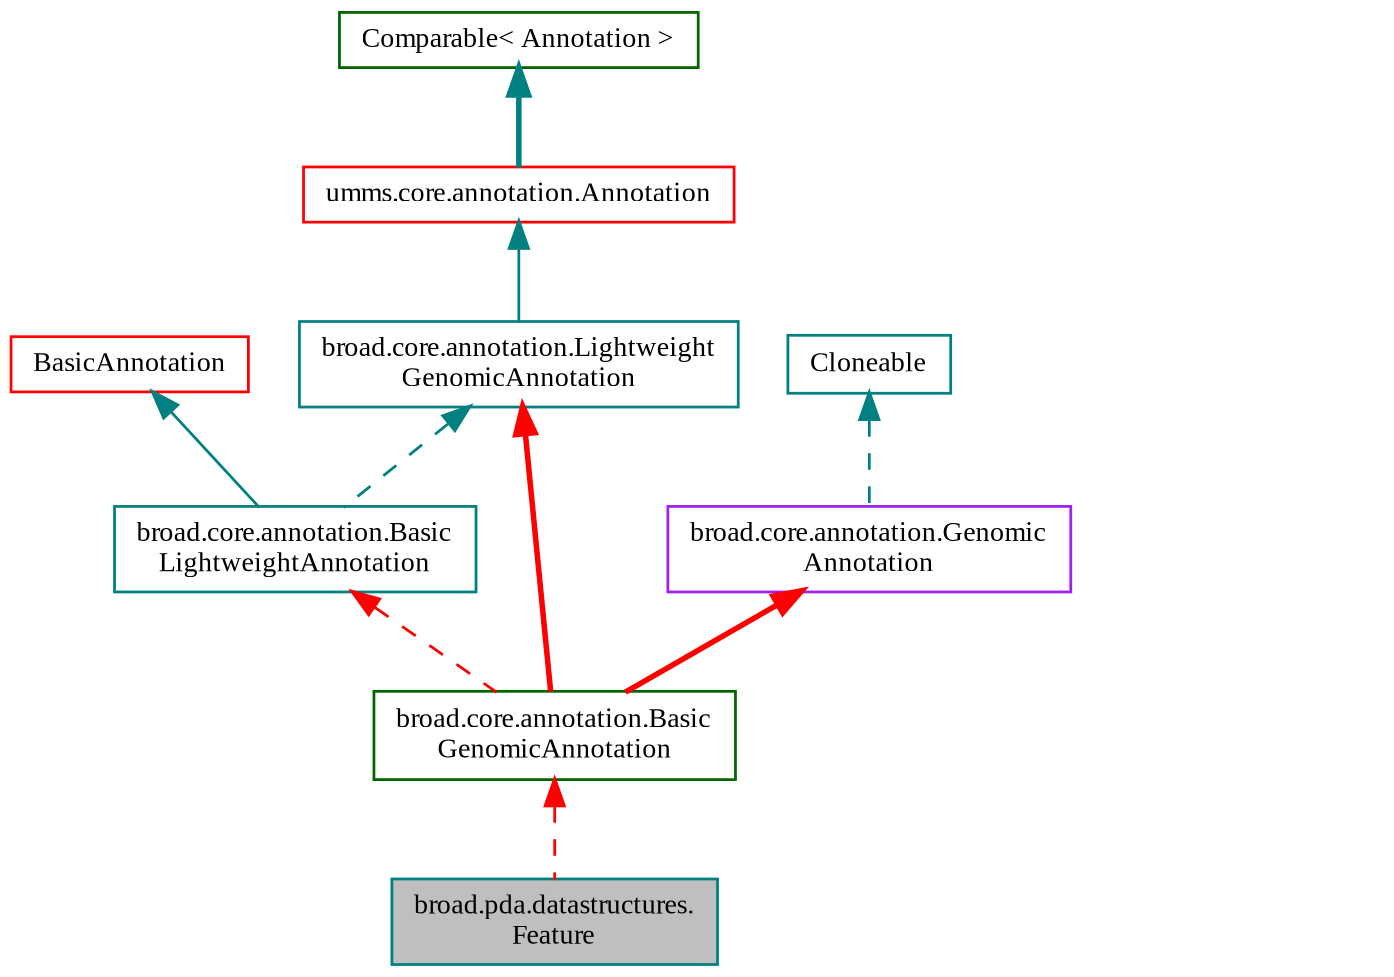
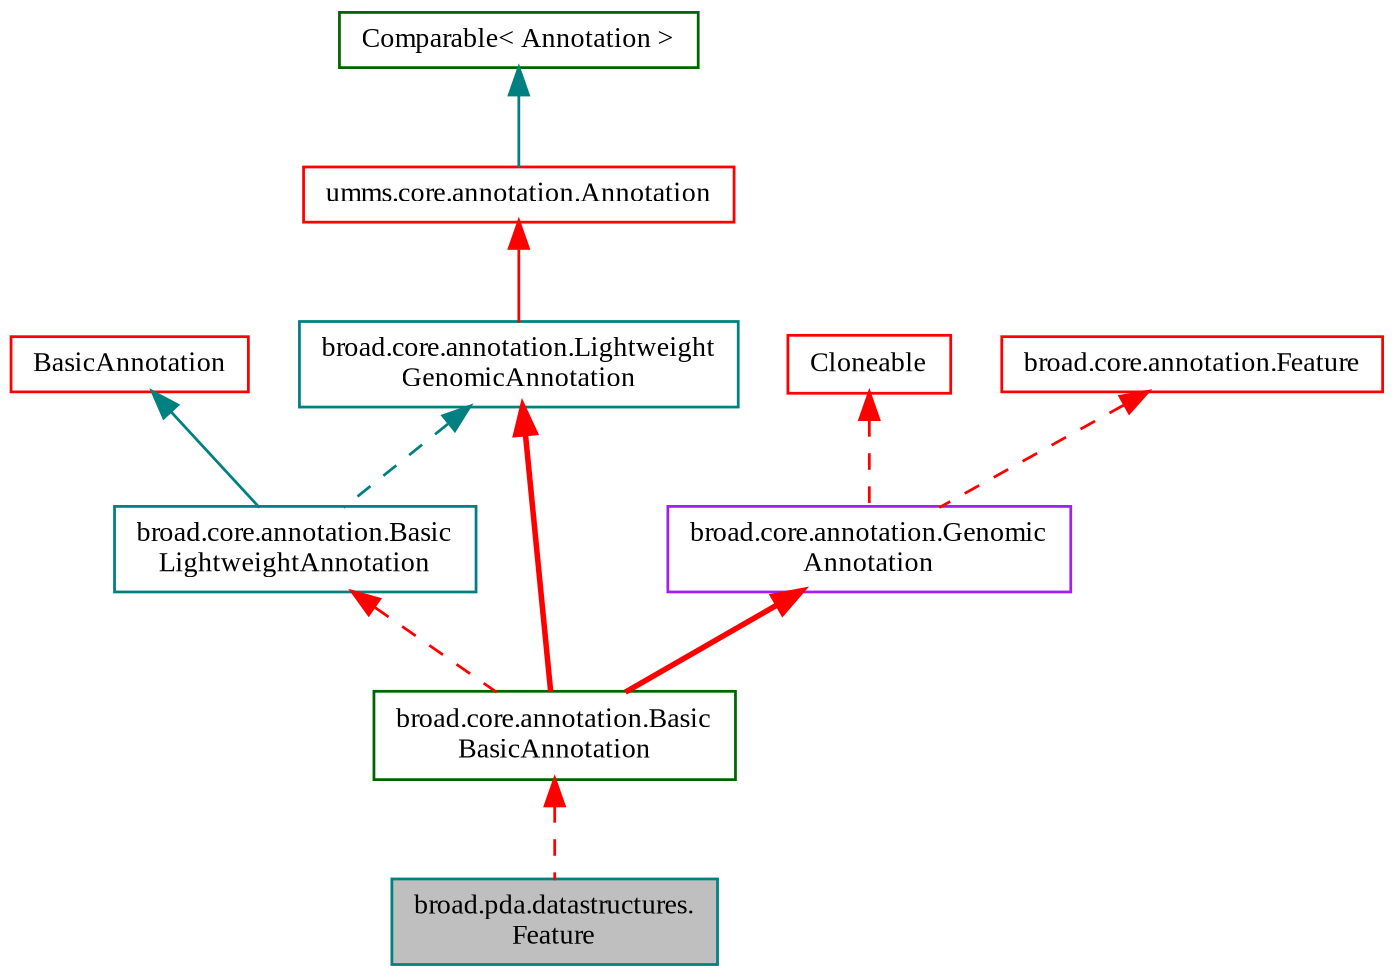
edge "umms.core.annotation.Annotation" -> "Comparable< Annotation >": style bold -> solid
edge "broad.core.annotation.Lightweight GenomicAnnotation" -> "umms.core.annotation.Annotation": color teal -> red
node "Cloneable": color teal -> red
node "broad.core.annotation.Feature": added
edge "broad.core.annotation.Genomic Annotation" -> "Cloneable": color teal -> red
node "broad.core.annotation.Basic GenomicAnnotation": label "broad.core.annotation.Basic GenomicAnnotation" -> "broad.core.annotation.Basic BasicAnnotation"
